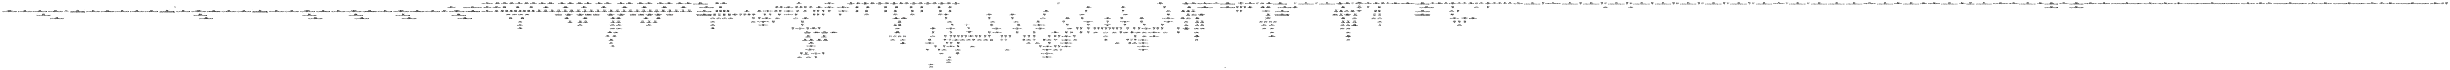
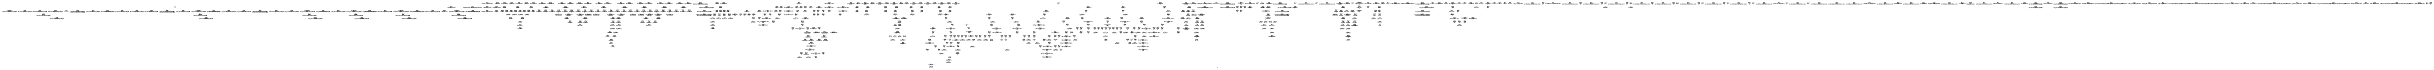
node "NodeID: 142": removed
